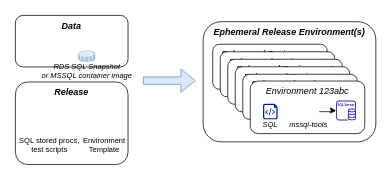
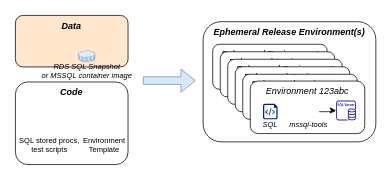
node "Data": fillcolor #ffffff -> #ffe6cc
node "Release": label "Release" -> "Code"
